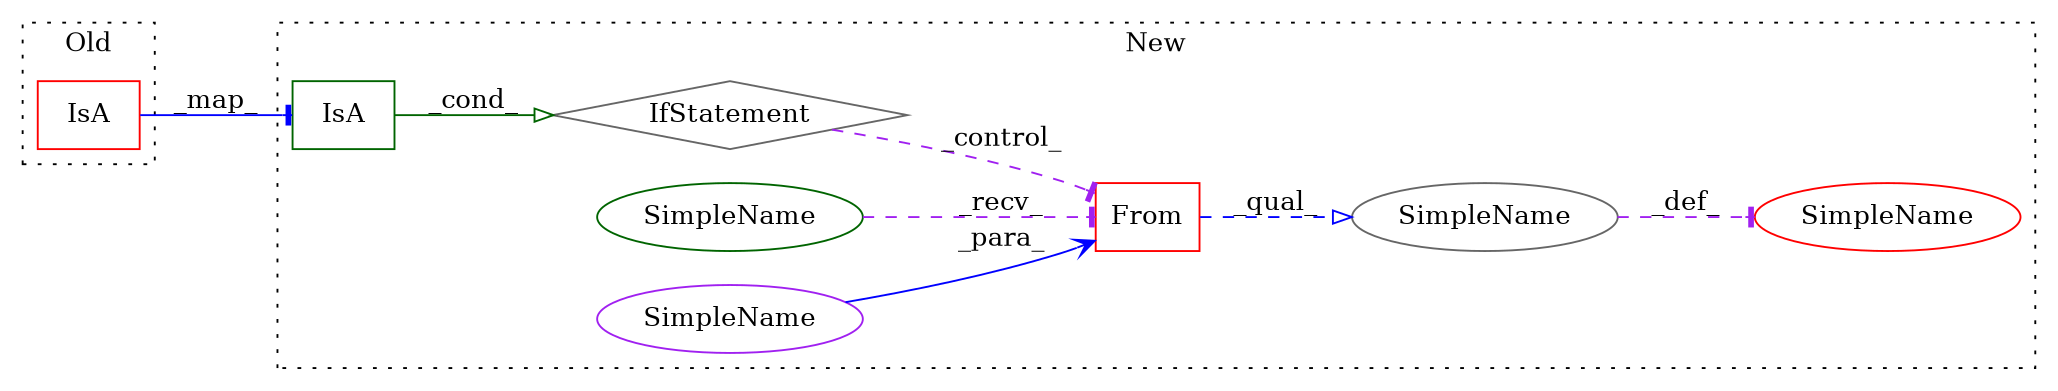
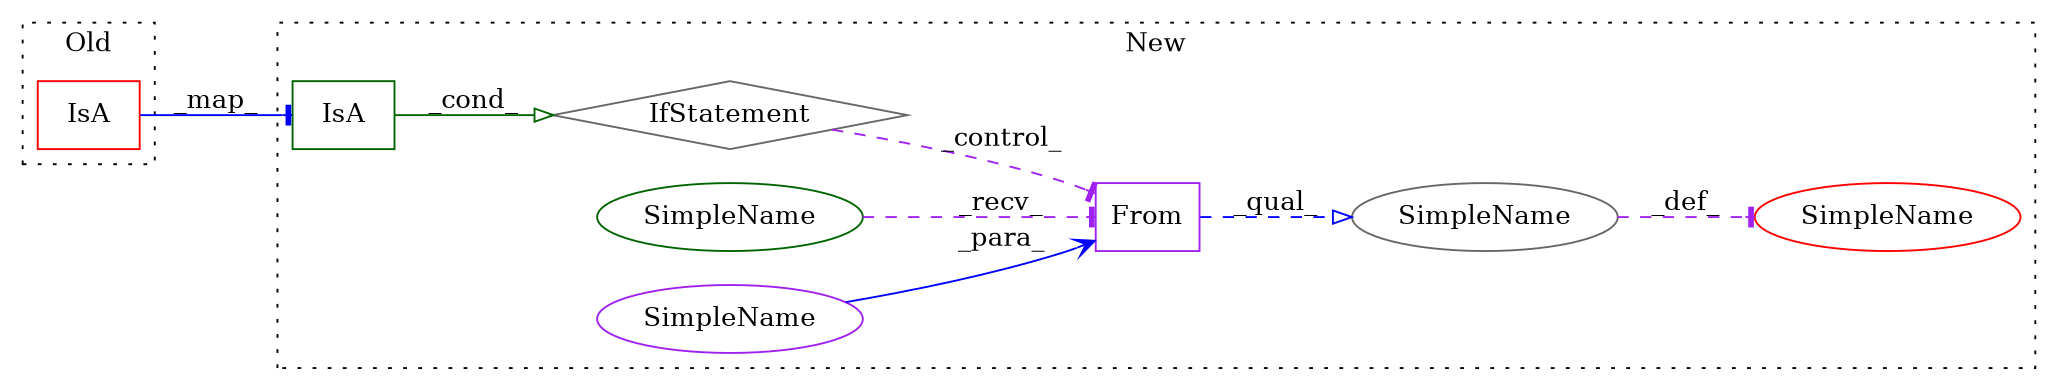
node "From": color red -> purple
